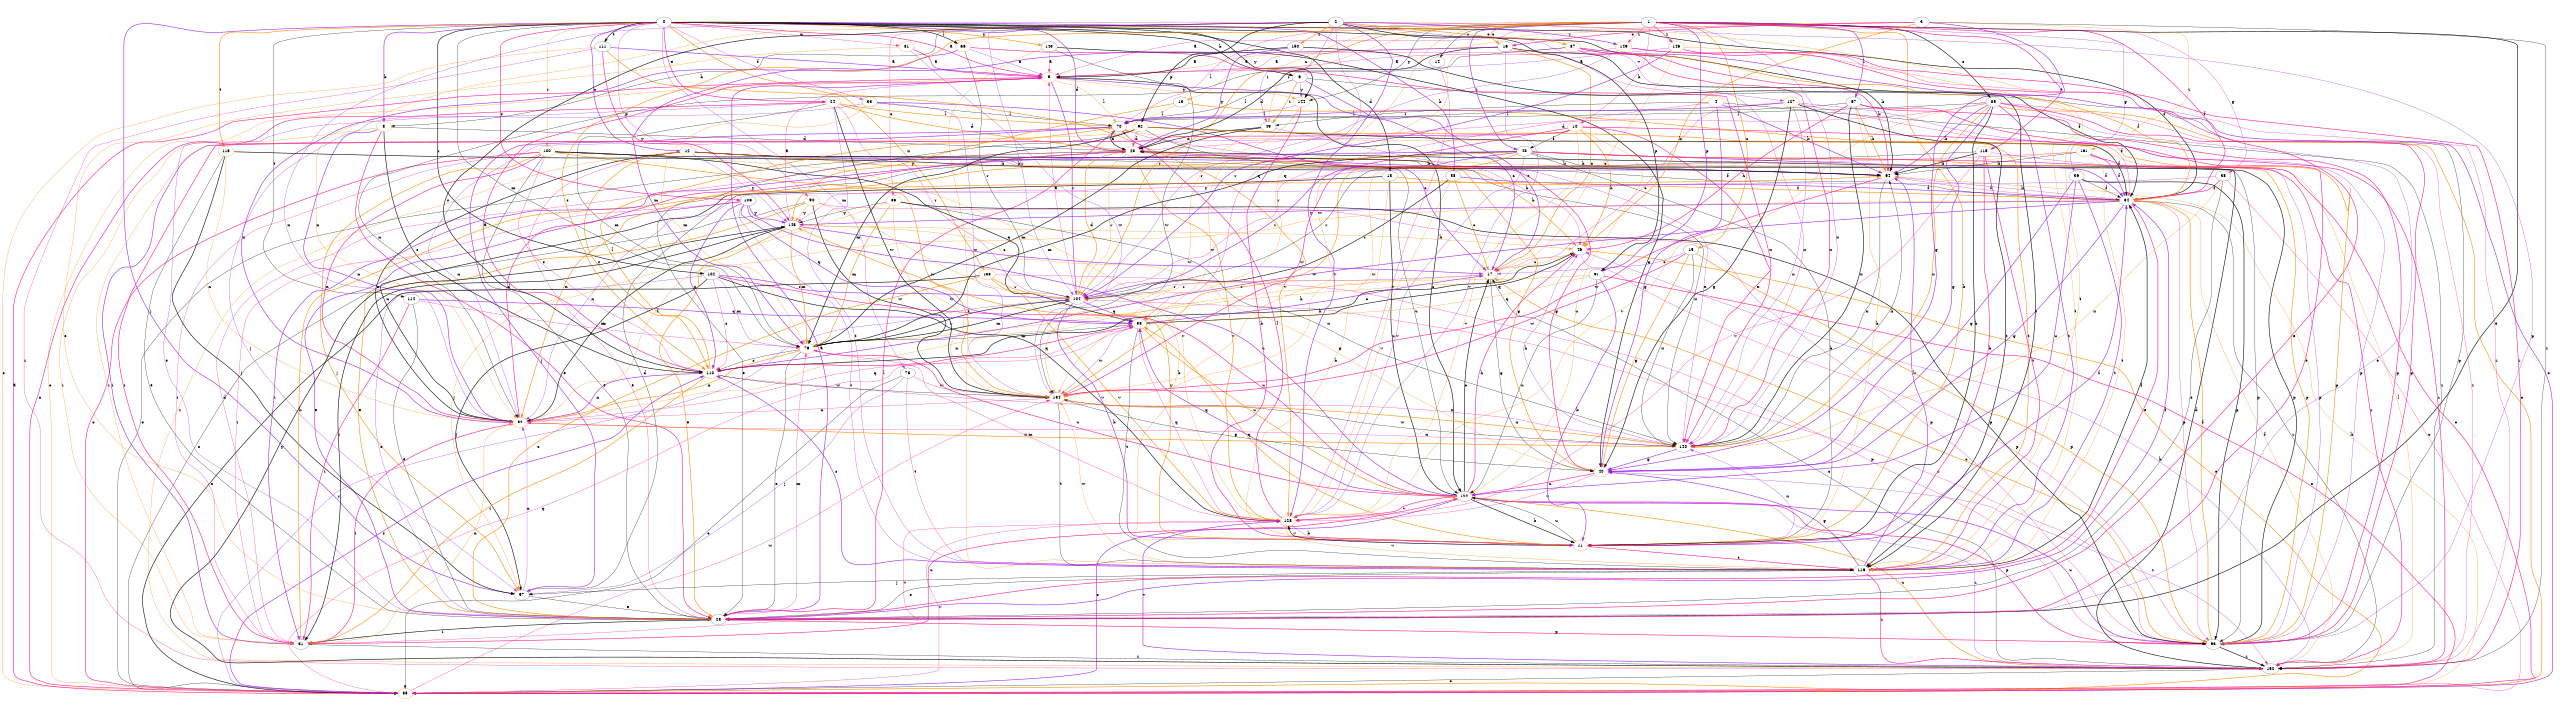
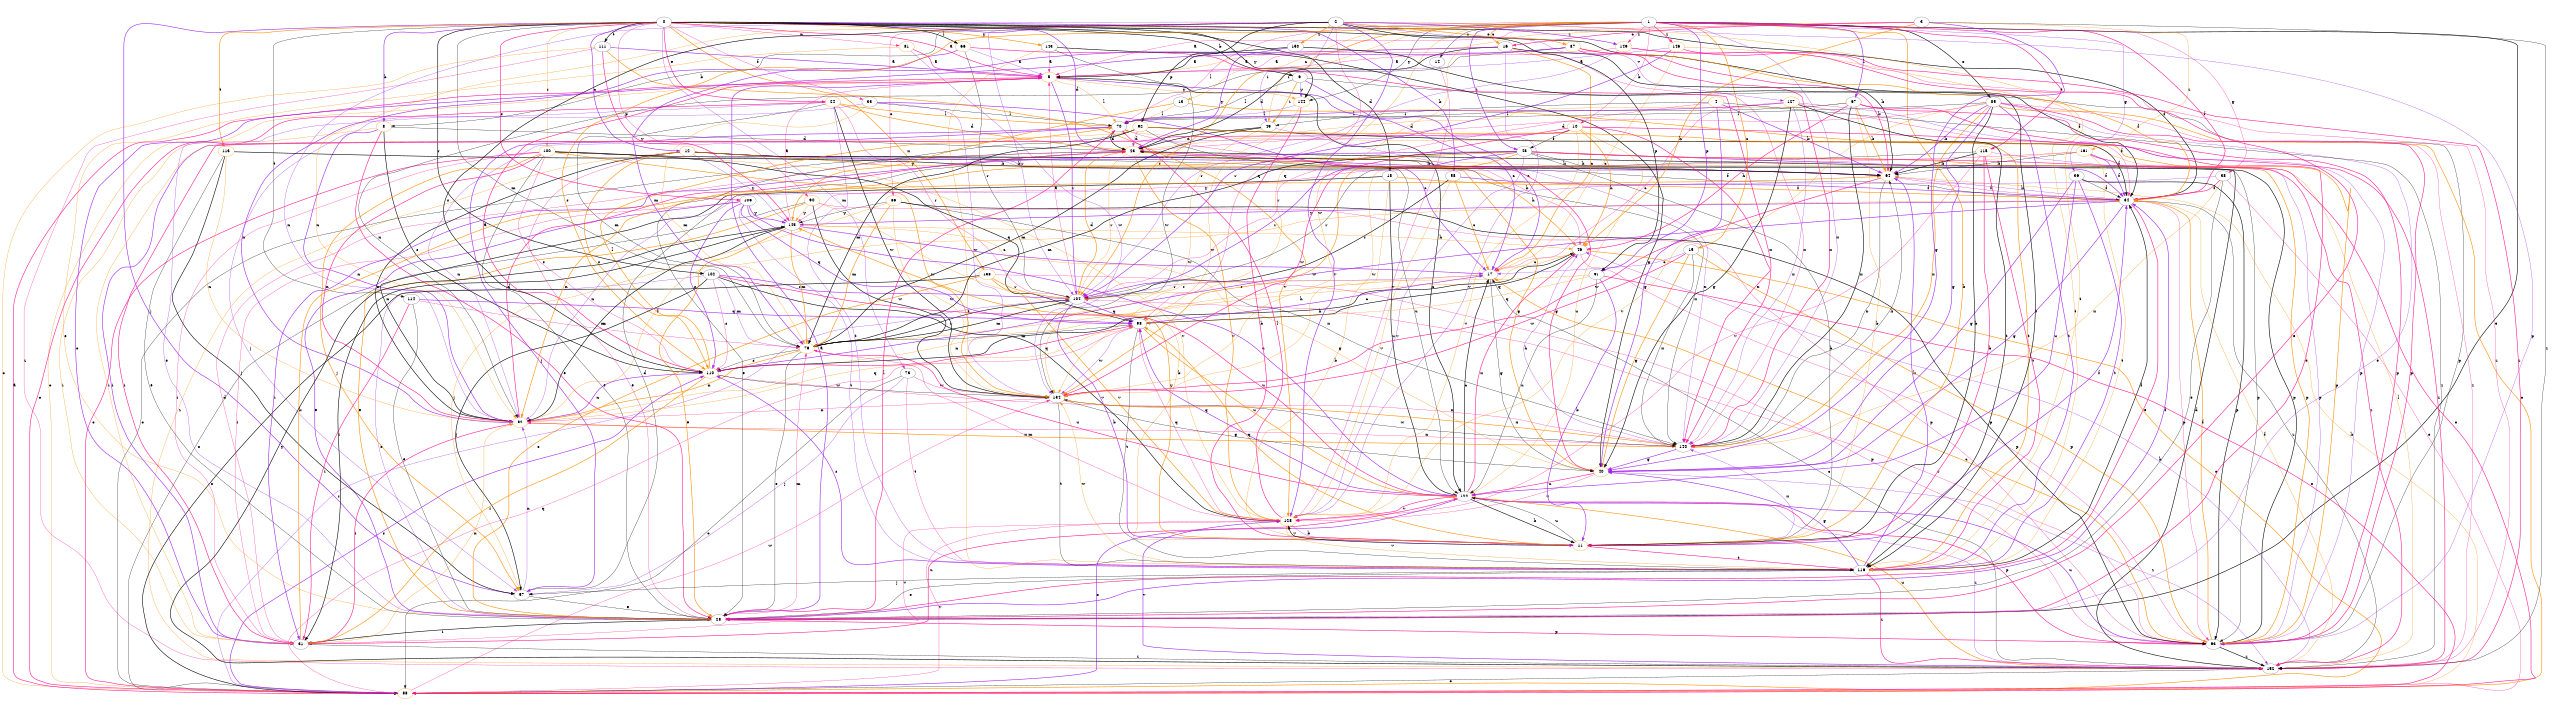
edge "67" -> "23": added, label "d"
edge "122" -> "46": label "h" -> "x"
edge "82" -> "98": color deeppink -> darkorange
edge "87" -> "88": now "87" -> "31"
